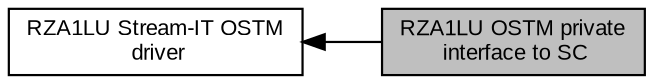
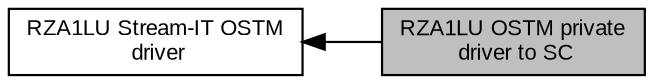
node "RZA1LU OSTM private interface to SC": label "RZA1LU OSTM private interface to SC" -> "RZA1LU OSTM private driver to SC"
